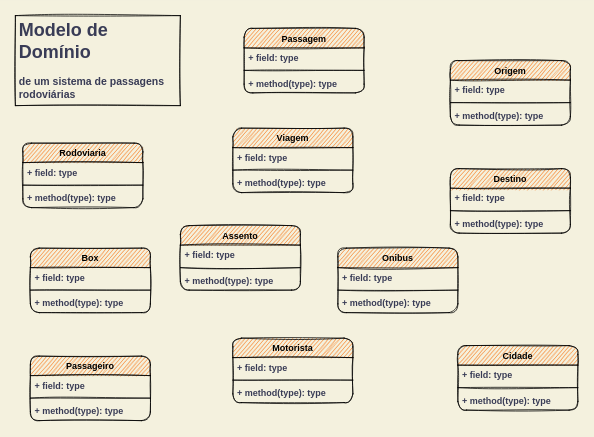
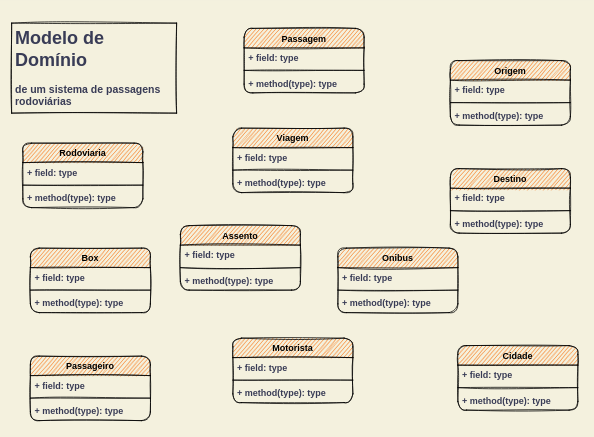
node "Modelo de Domíniode um sistema de passagens rodoviárias": moved (98, 60) -> (94, 68)
